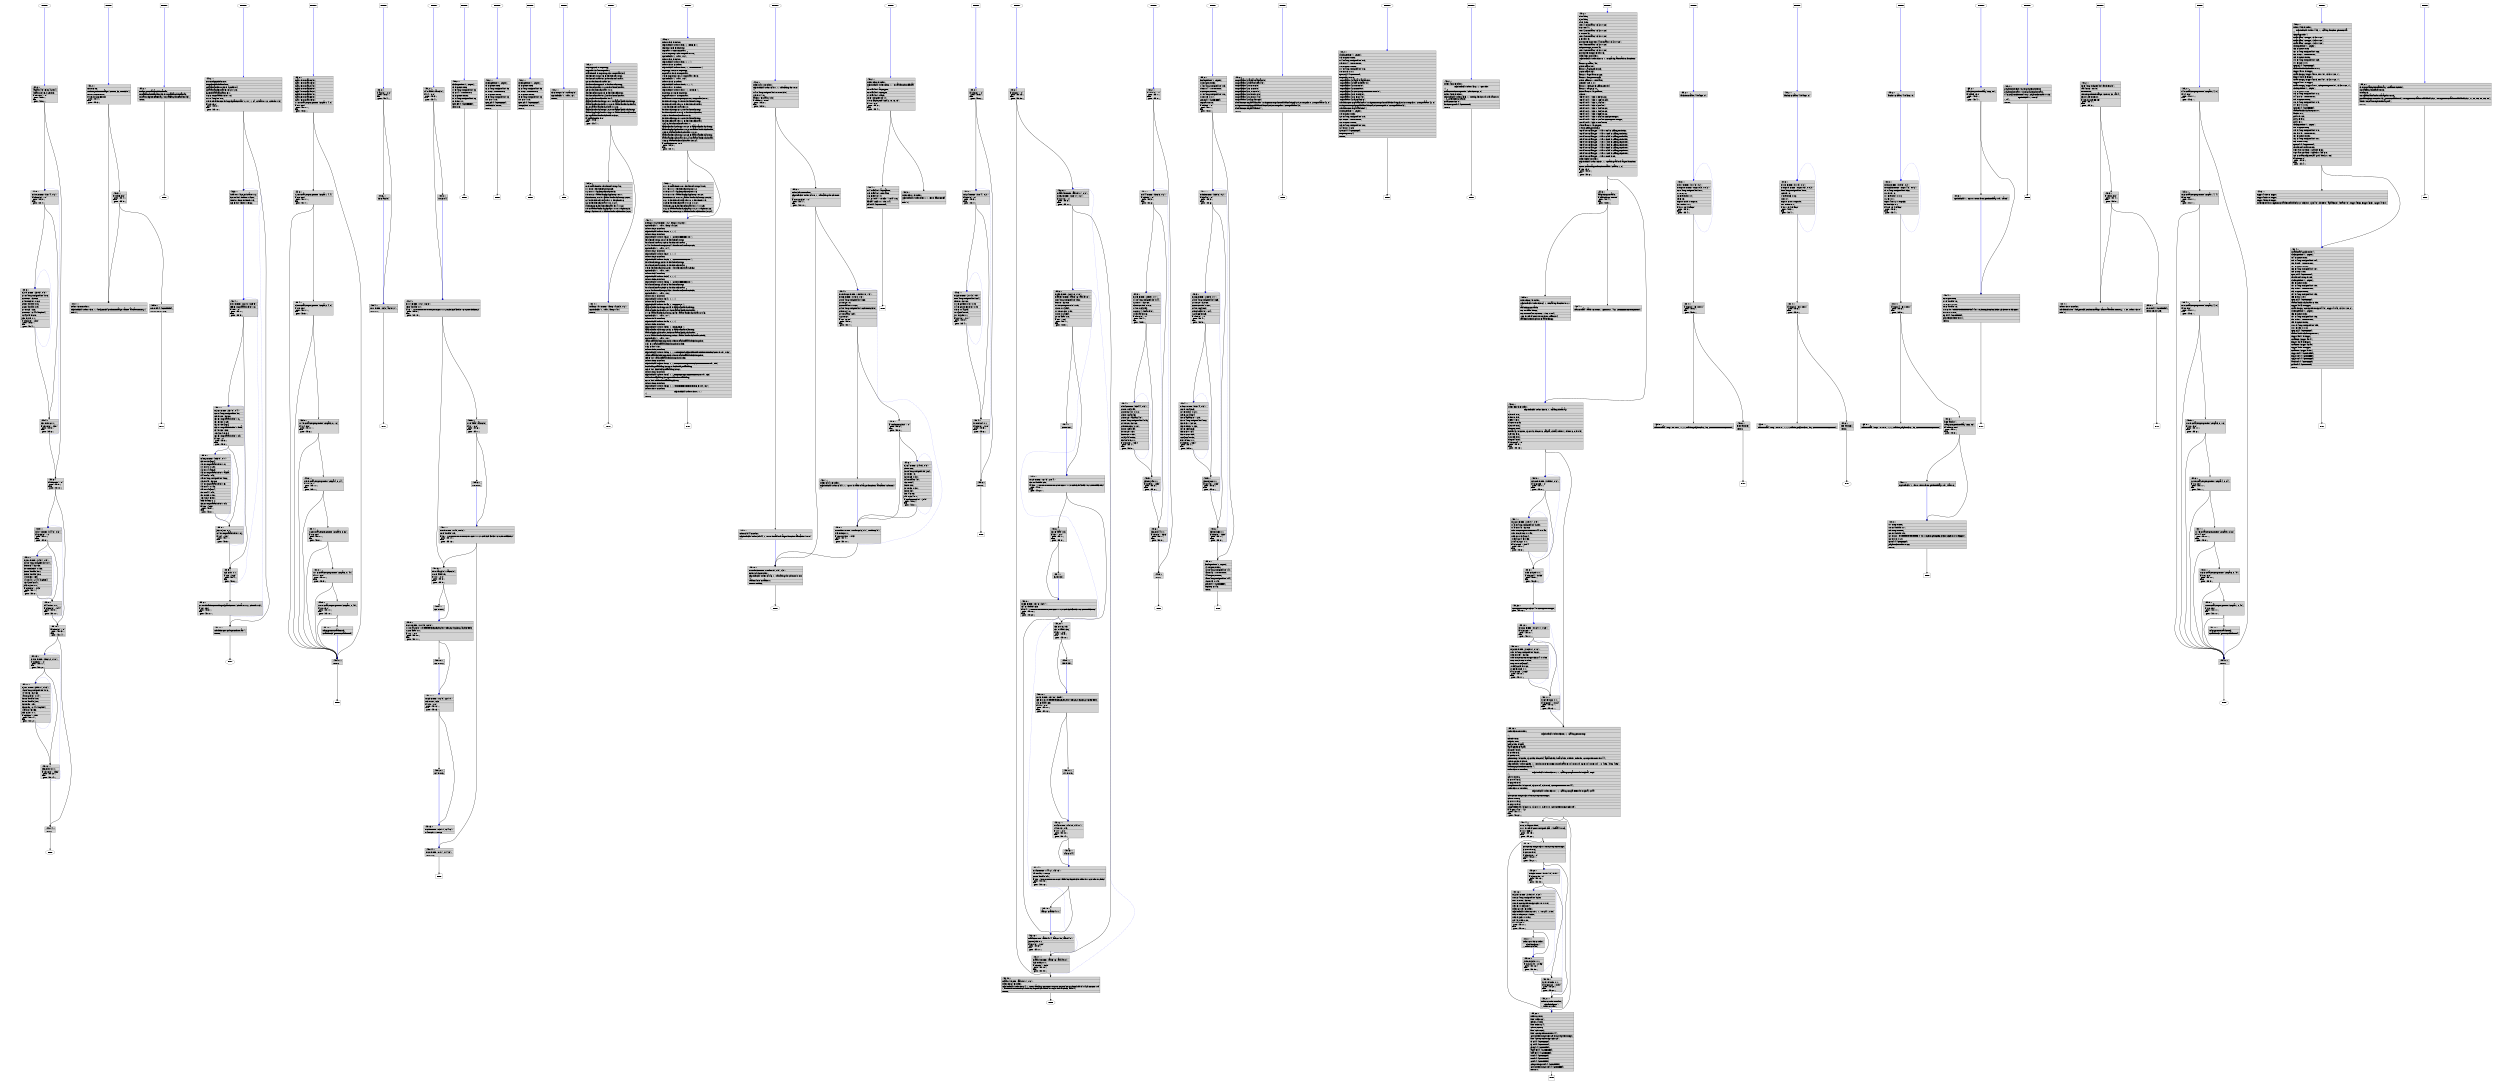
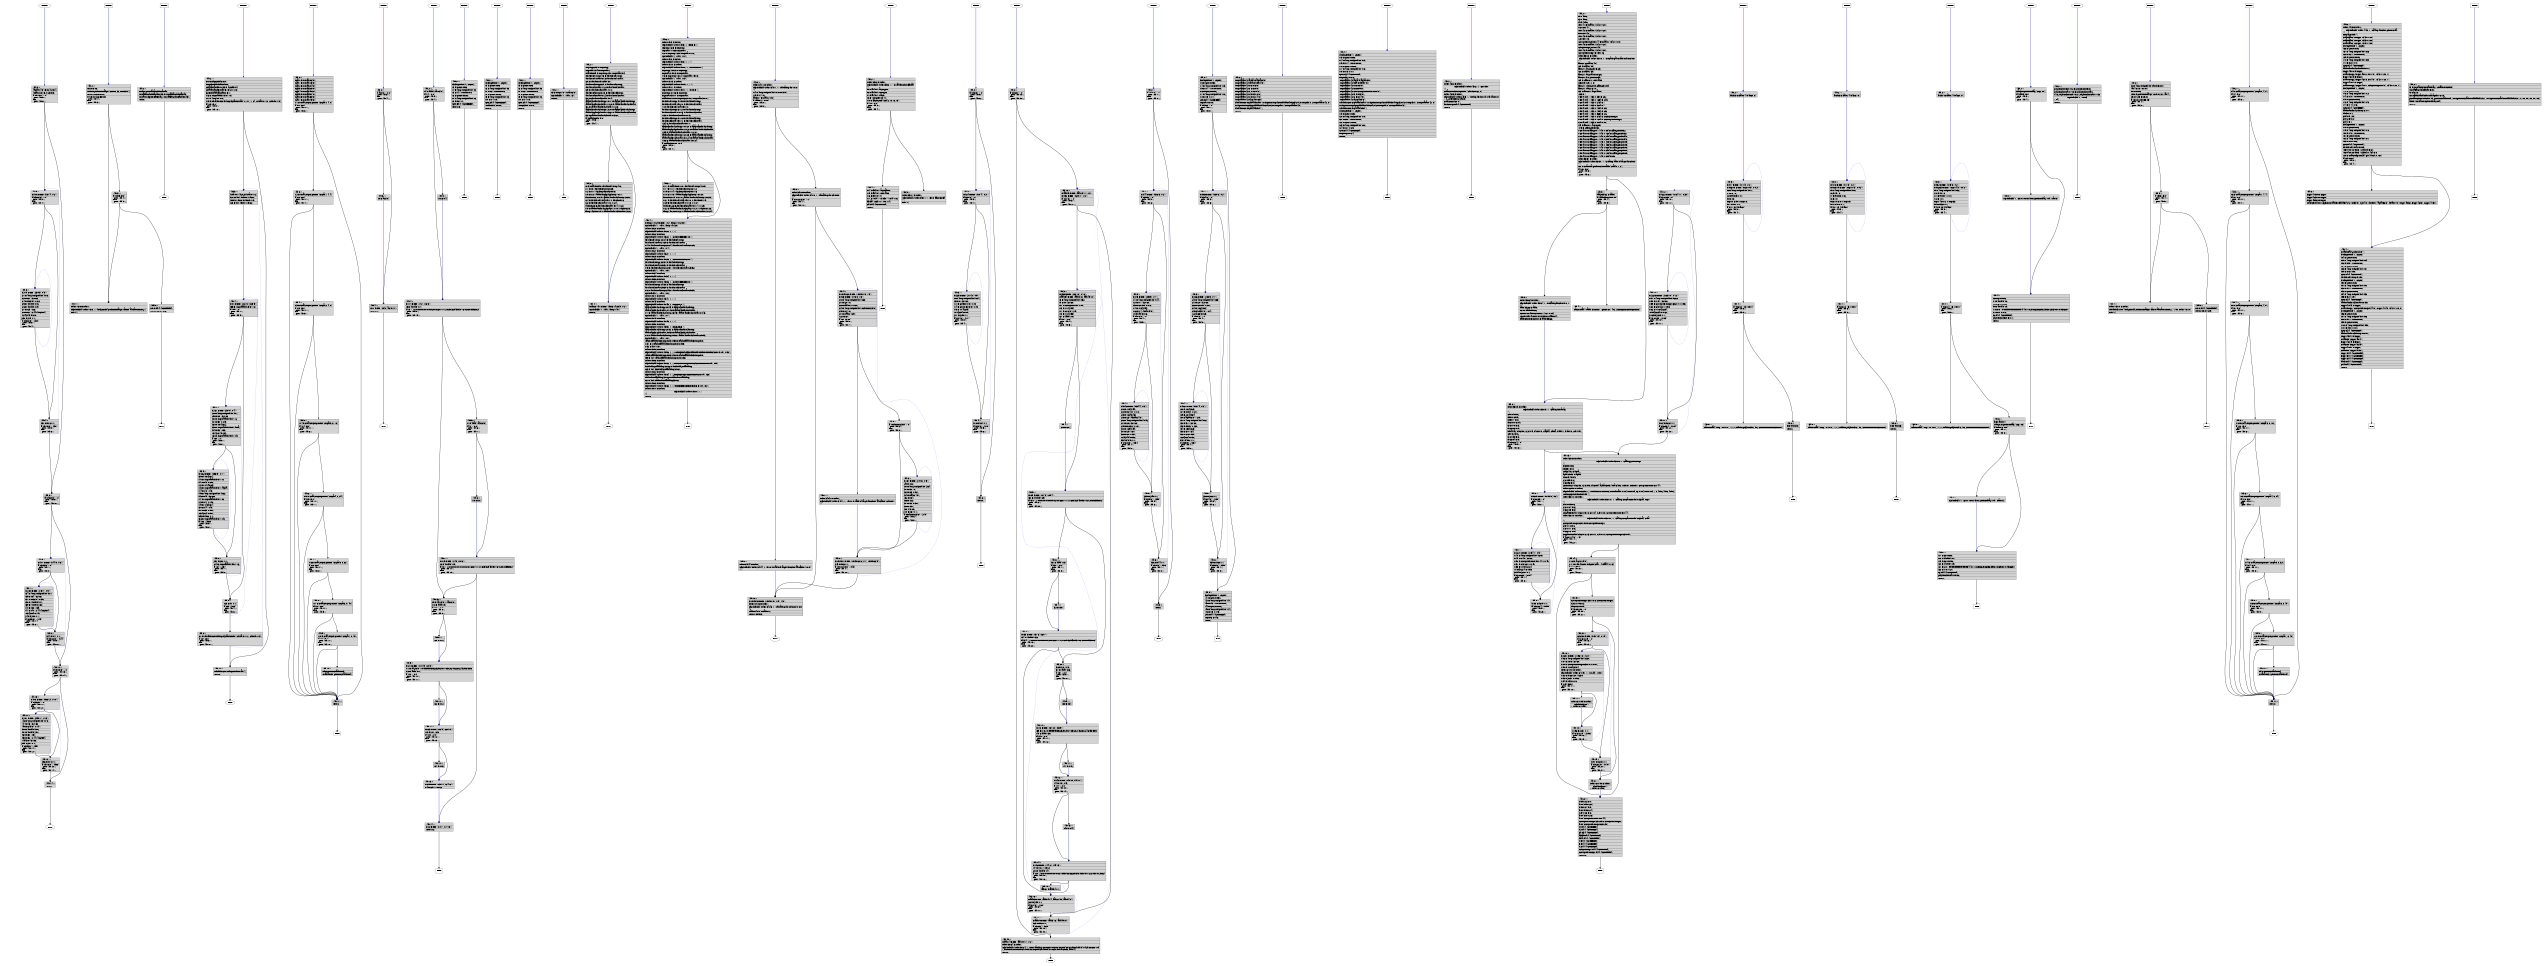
node "<bb 23>:": removed
